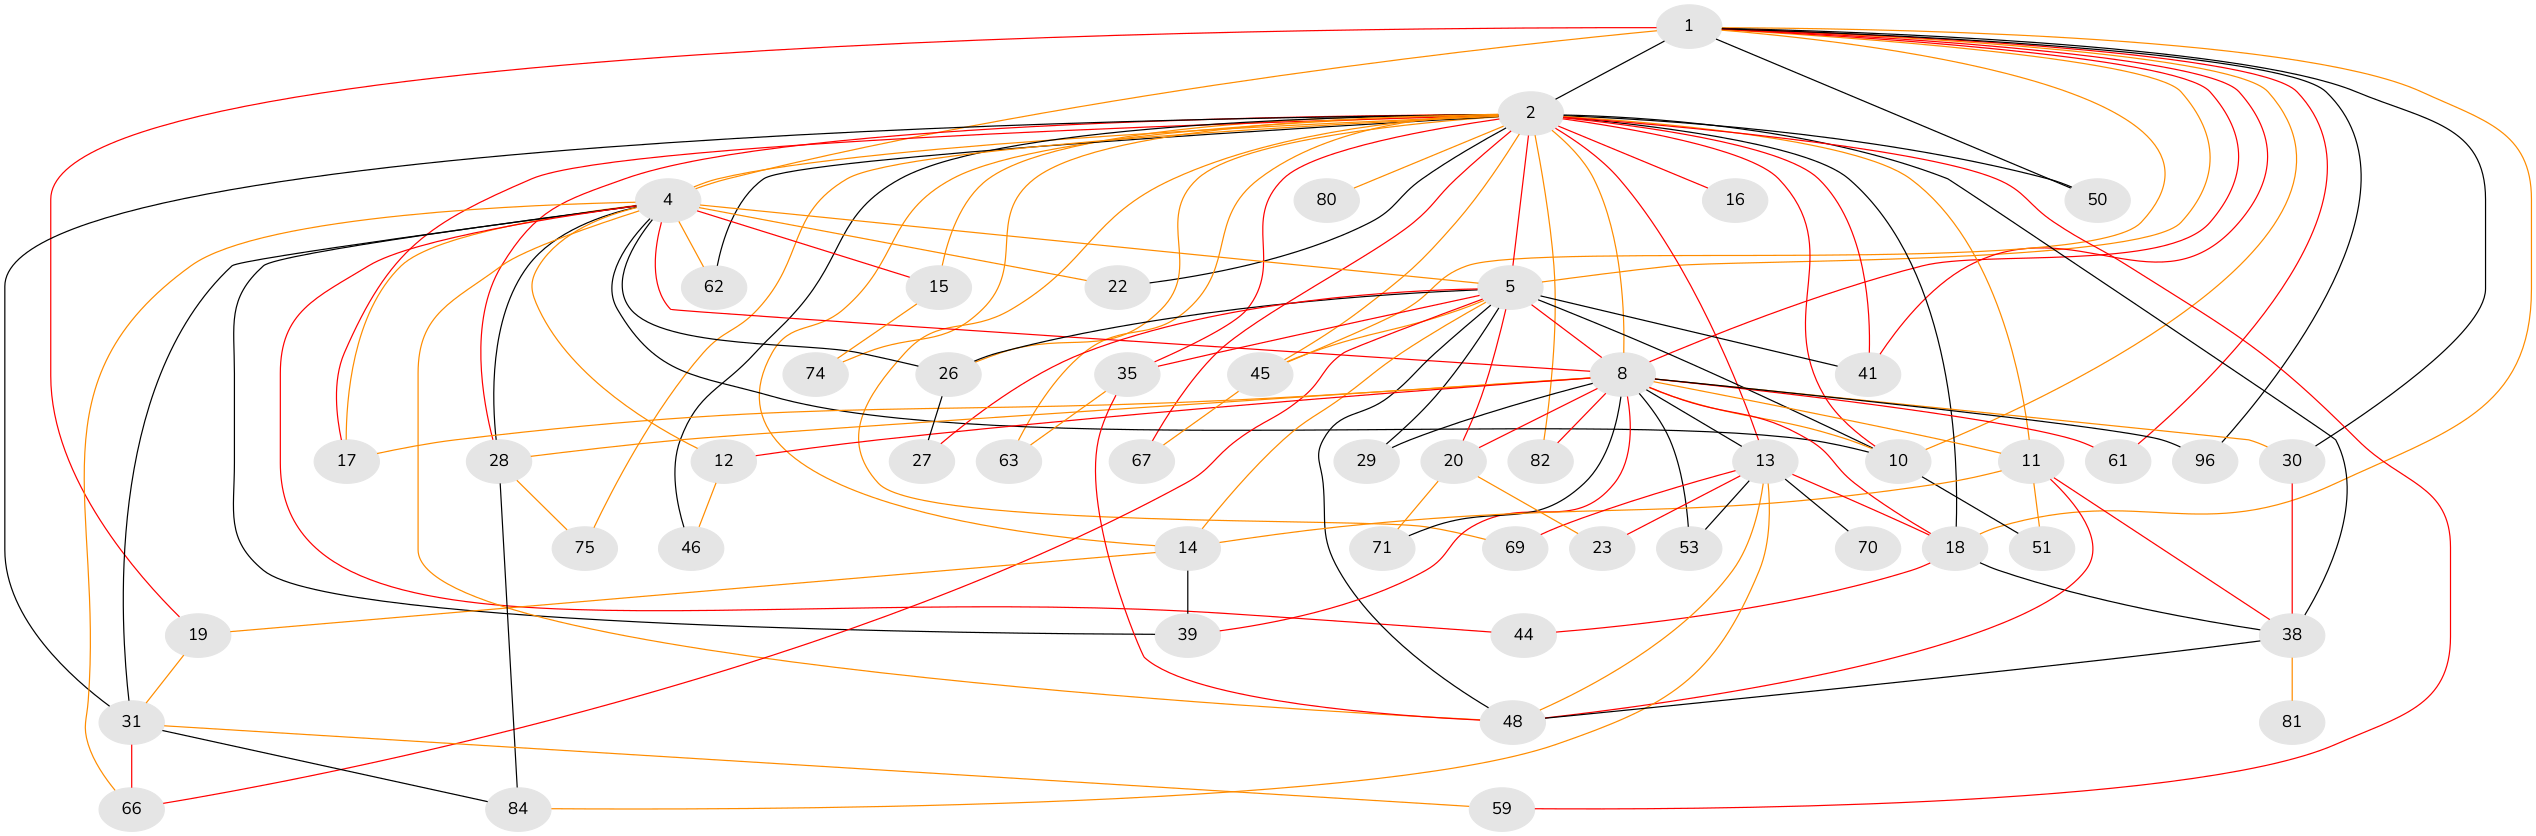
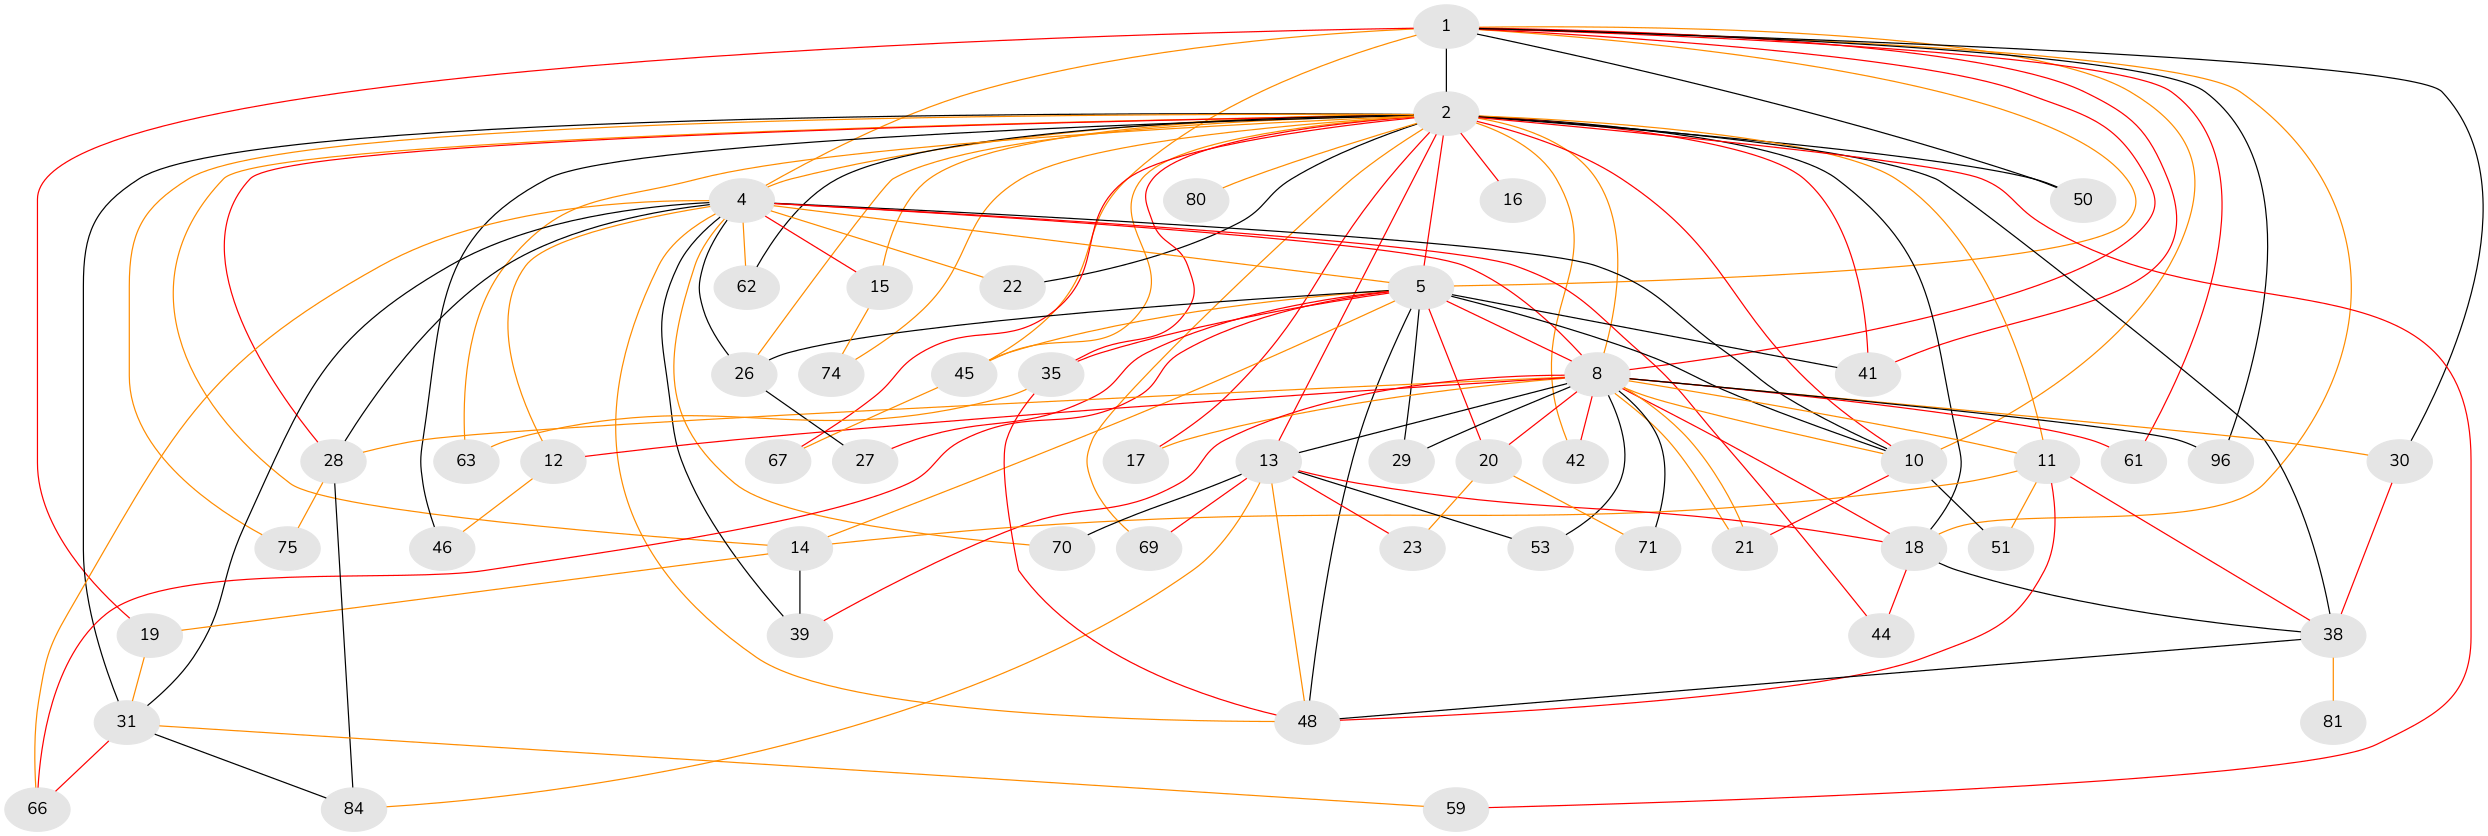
edge "4" -- "17": now "4" -- "70"
node "82": label "82" -> "42"
node "21": added
